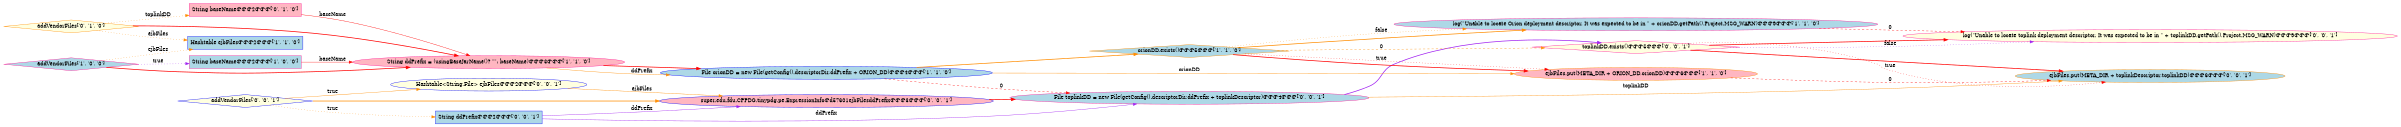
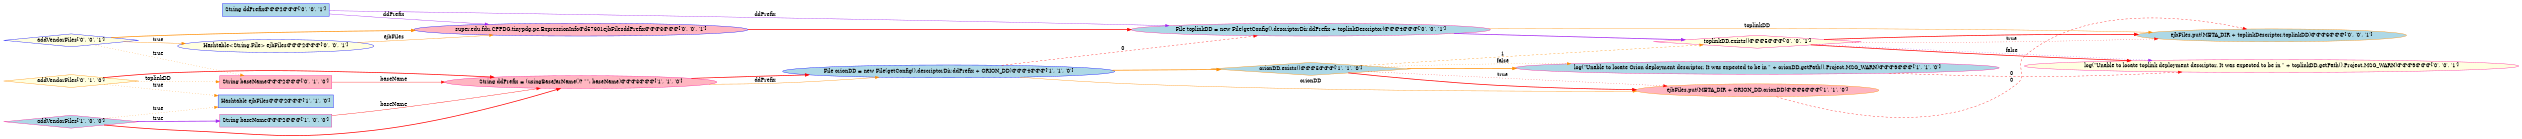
edge "addVendorFiles['0', '1', '0']" -> "Hashtable ejbFiles@@@2@@@['1', '1', '0']": label "ejbFiles" -> "true"
edge "orionDD.exists()@@@5@@@['1', '1', '0']" -> "toplinkDD.exists()@@@5@@@['0', '0', '1']": label "0" -> "1"
edge "addVendorFiles['1', '0', '0']" -> "Hashtable ejbFiles@@@2@@@['1', '1', '0']": label "ejbFiles" -> "true"
edge "addVendorFiles['1', '0', '0']" -> "String baseName@@@2@@@['1', '0', '0']": style dotted -> bold
edge "addVendorFiles['0', '0', '1']" -> "String ddPrefix@@@2@@@['0', '0', '1']": now "addVendorFiles['0', '0', '1']" -> "String baseName@@@2@@@['0', '1', '0']"
